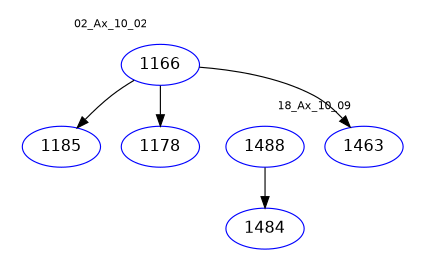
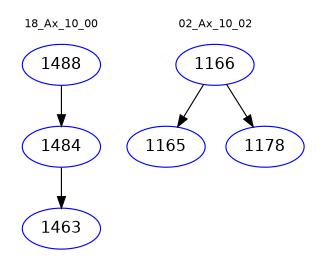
edge "1166" -> "1463": now "1484" -> "1463"
cluster "18_Ax_10_09": label "18_Ax_10_09" -> "18_Ax_10_00"
node "1185": label "1185" -> "1165"
